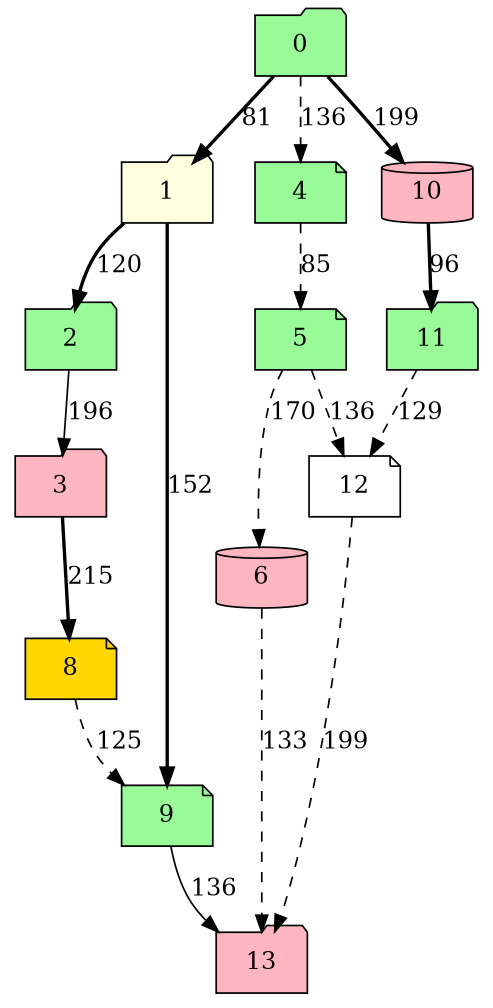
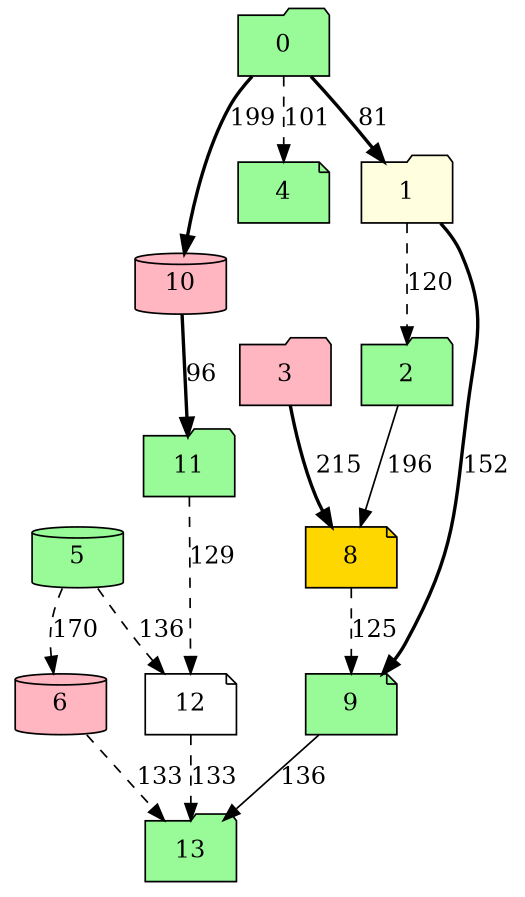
edge "0" -> "4": label "136" -> "101"
edge "1" -> "2": style bold -> dashed
edge "4" -> "5": removed, label "85"
node "5": shape note -> cylinder
edge "2" -> "3": now "2" -> "8"
edge "12" -> "13": label "199" -> "133"
node "13": fillcolor lightpink -> palegreen
